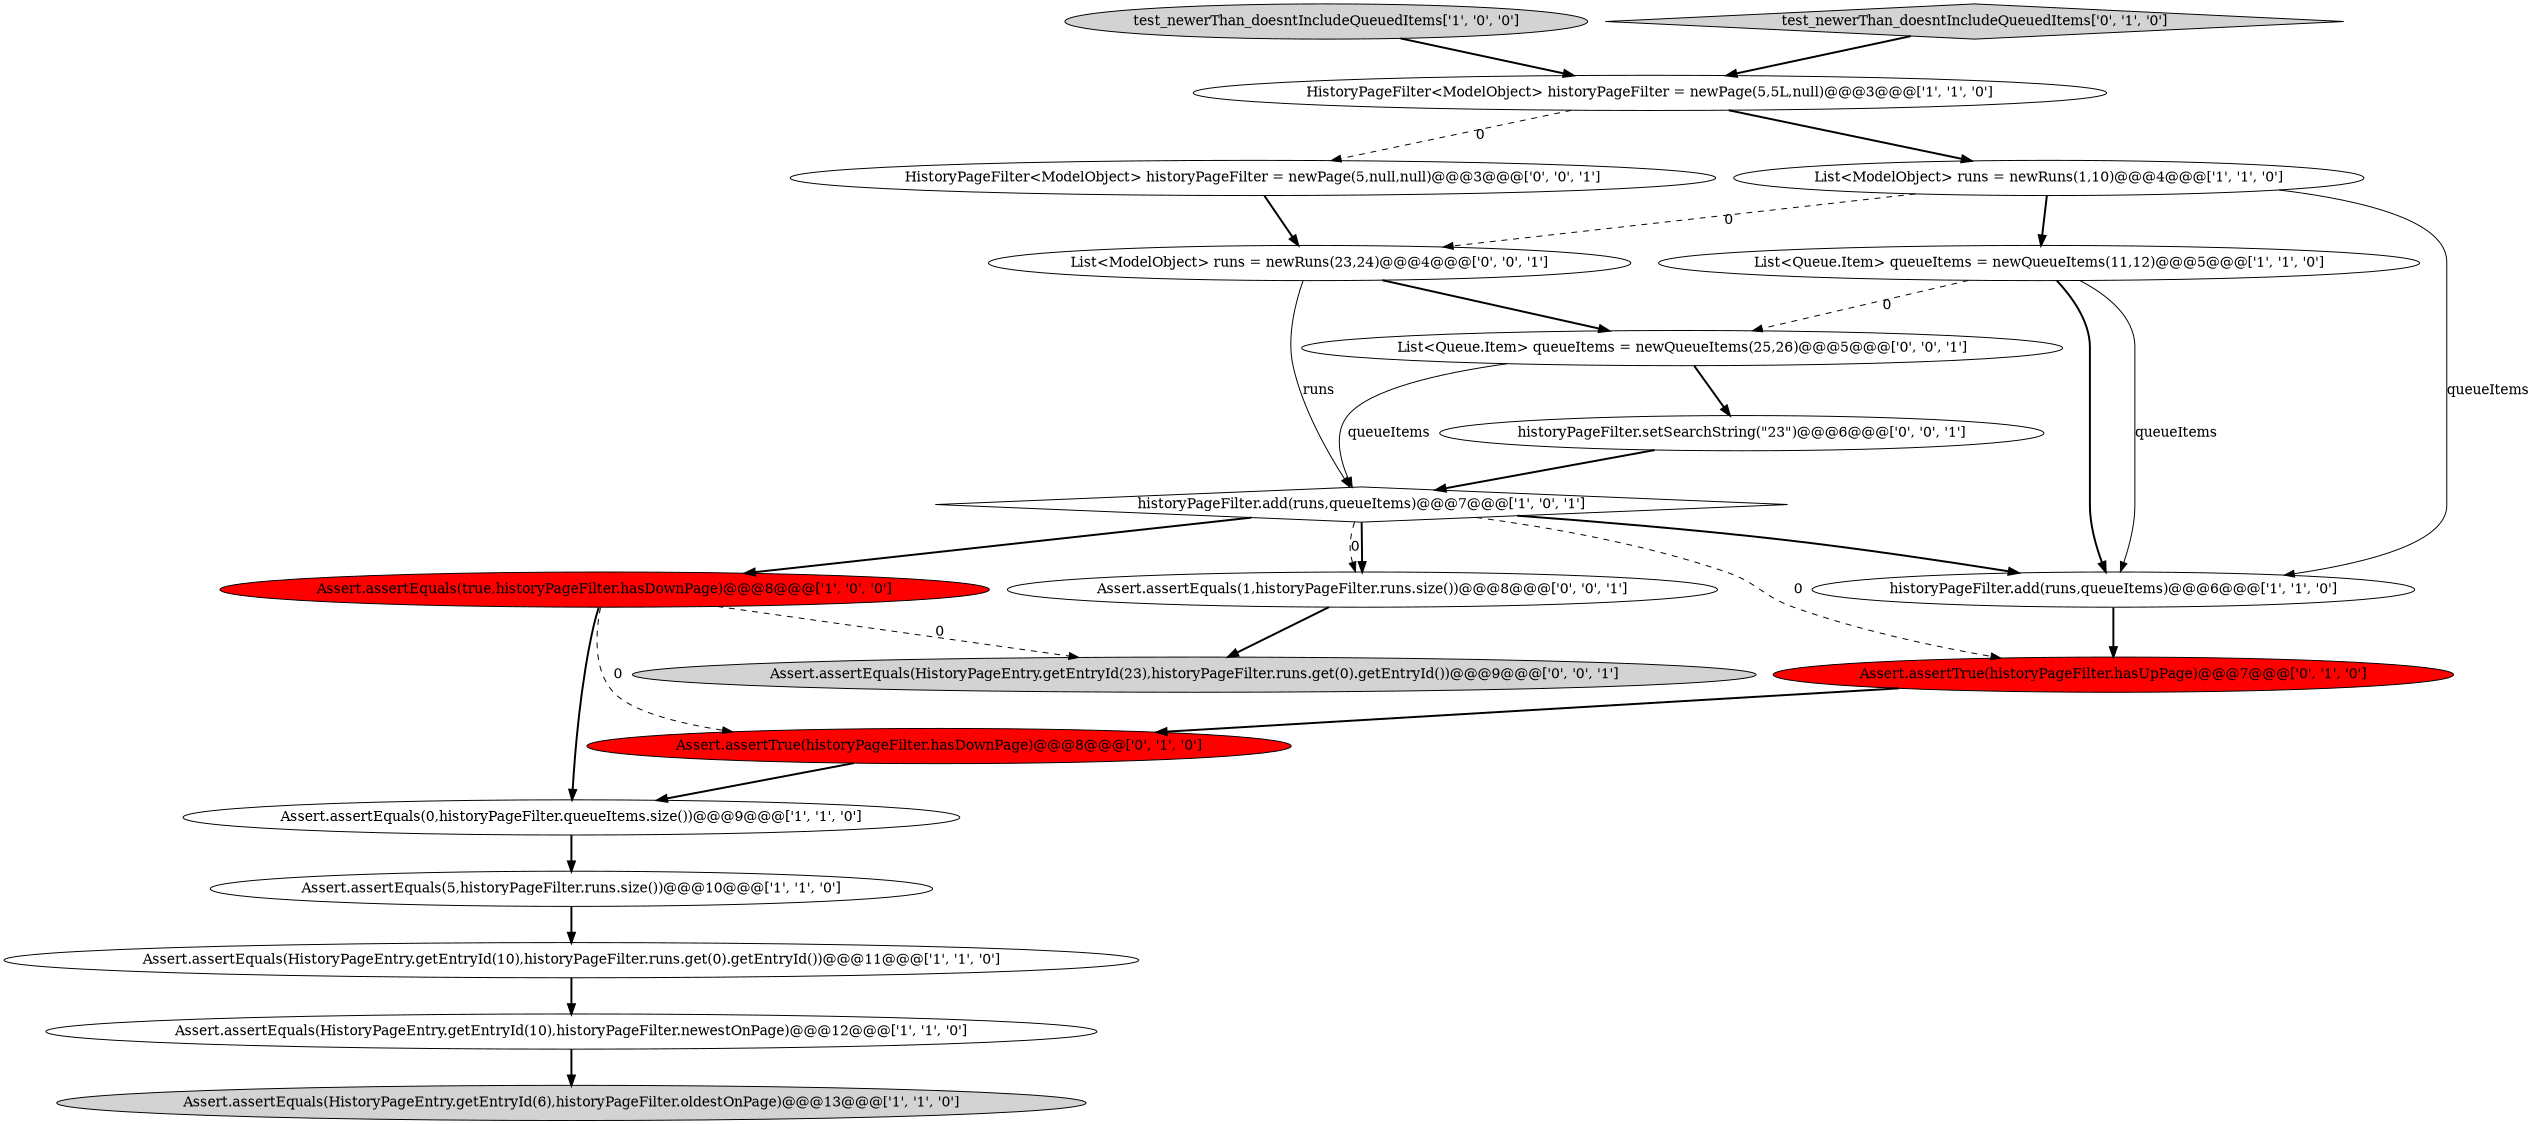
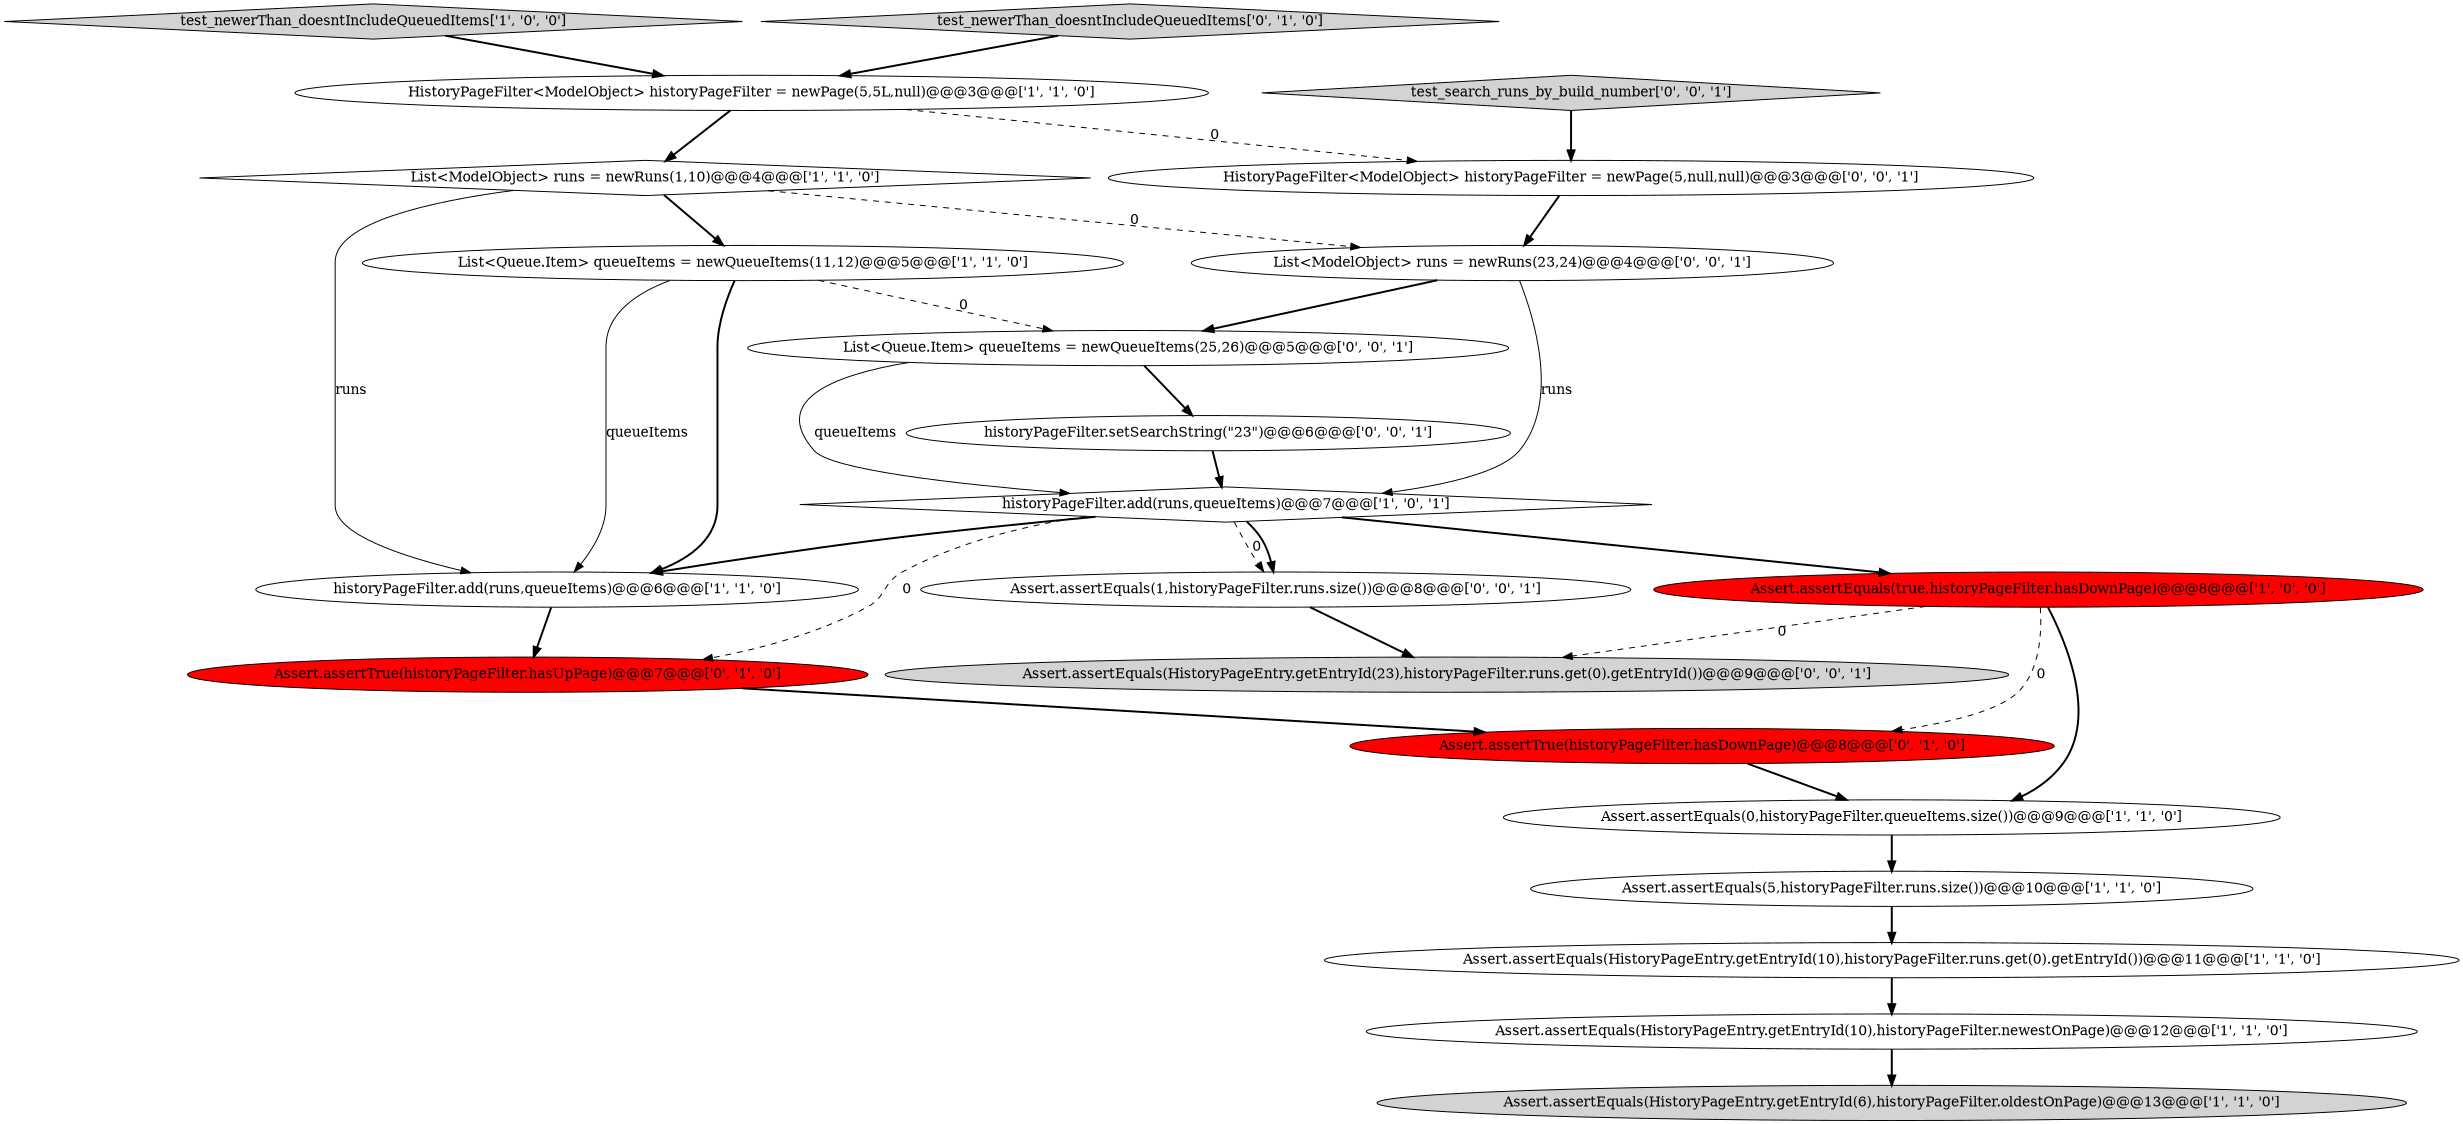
node "test_newerThan_doesntIncludeQueuedItems['1', '0', '0']": shape ellipse -> diamond
node "test_search_runs_by_build_number['0', '0', '1']": added
node "List<ModelObject> runs = newRuns(1,10)@@@4@@@['1', '1', '0']": shape ellipse -> diamond
edge "List<ModelObject> runs = newRuns(1,10)@@@4@@@['1', '1', '0']" -> "historyPageFilter.add(runs,queueItems)@@@6@@@['1', '1', '0']": label "queueItems" -> "runs"
